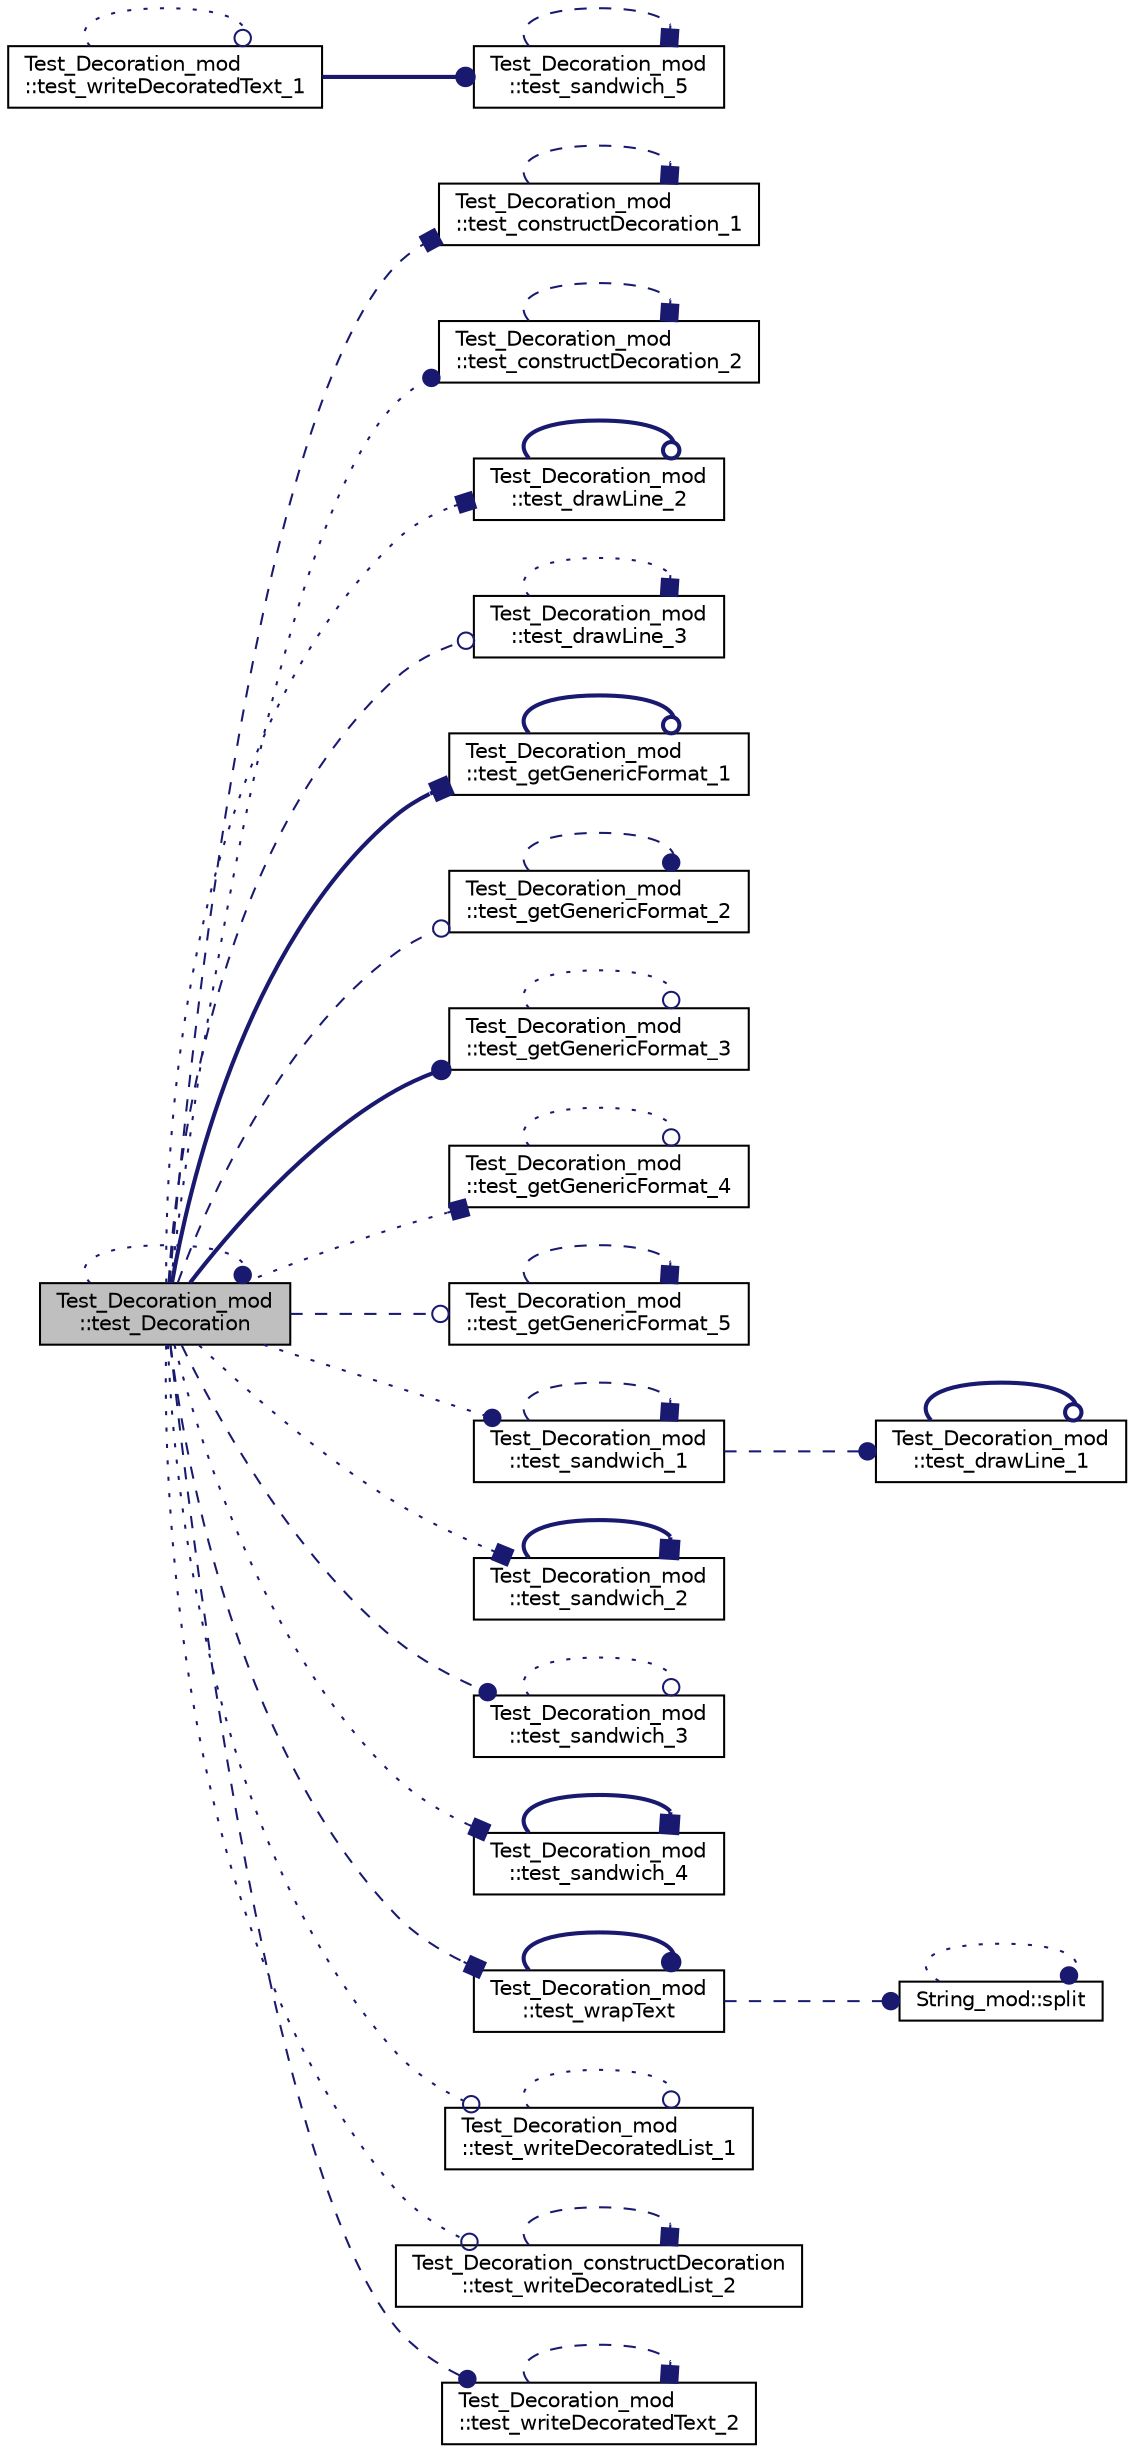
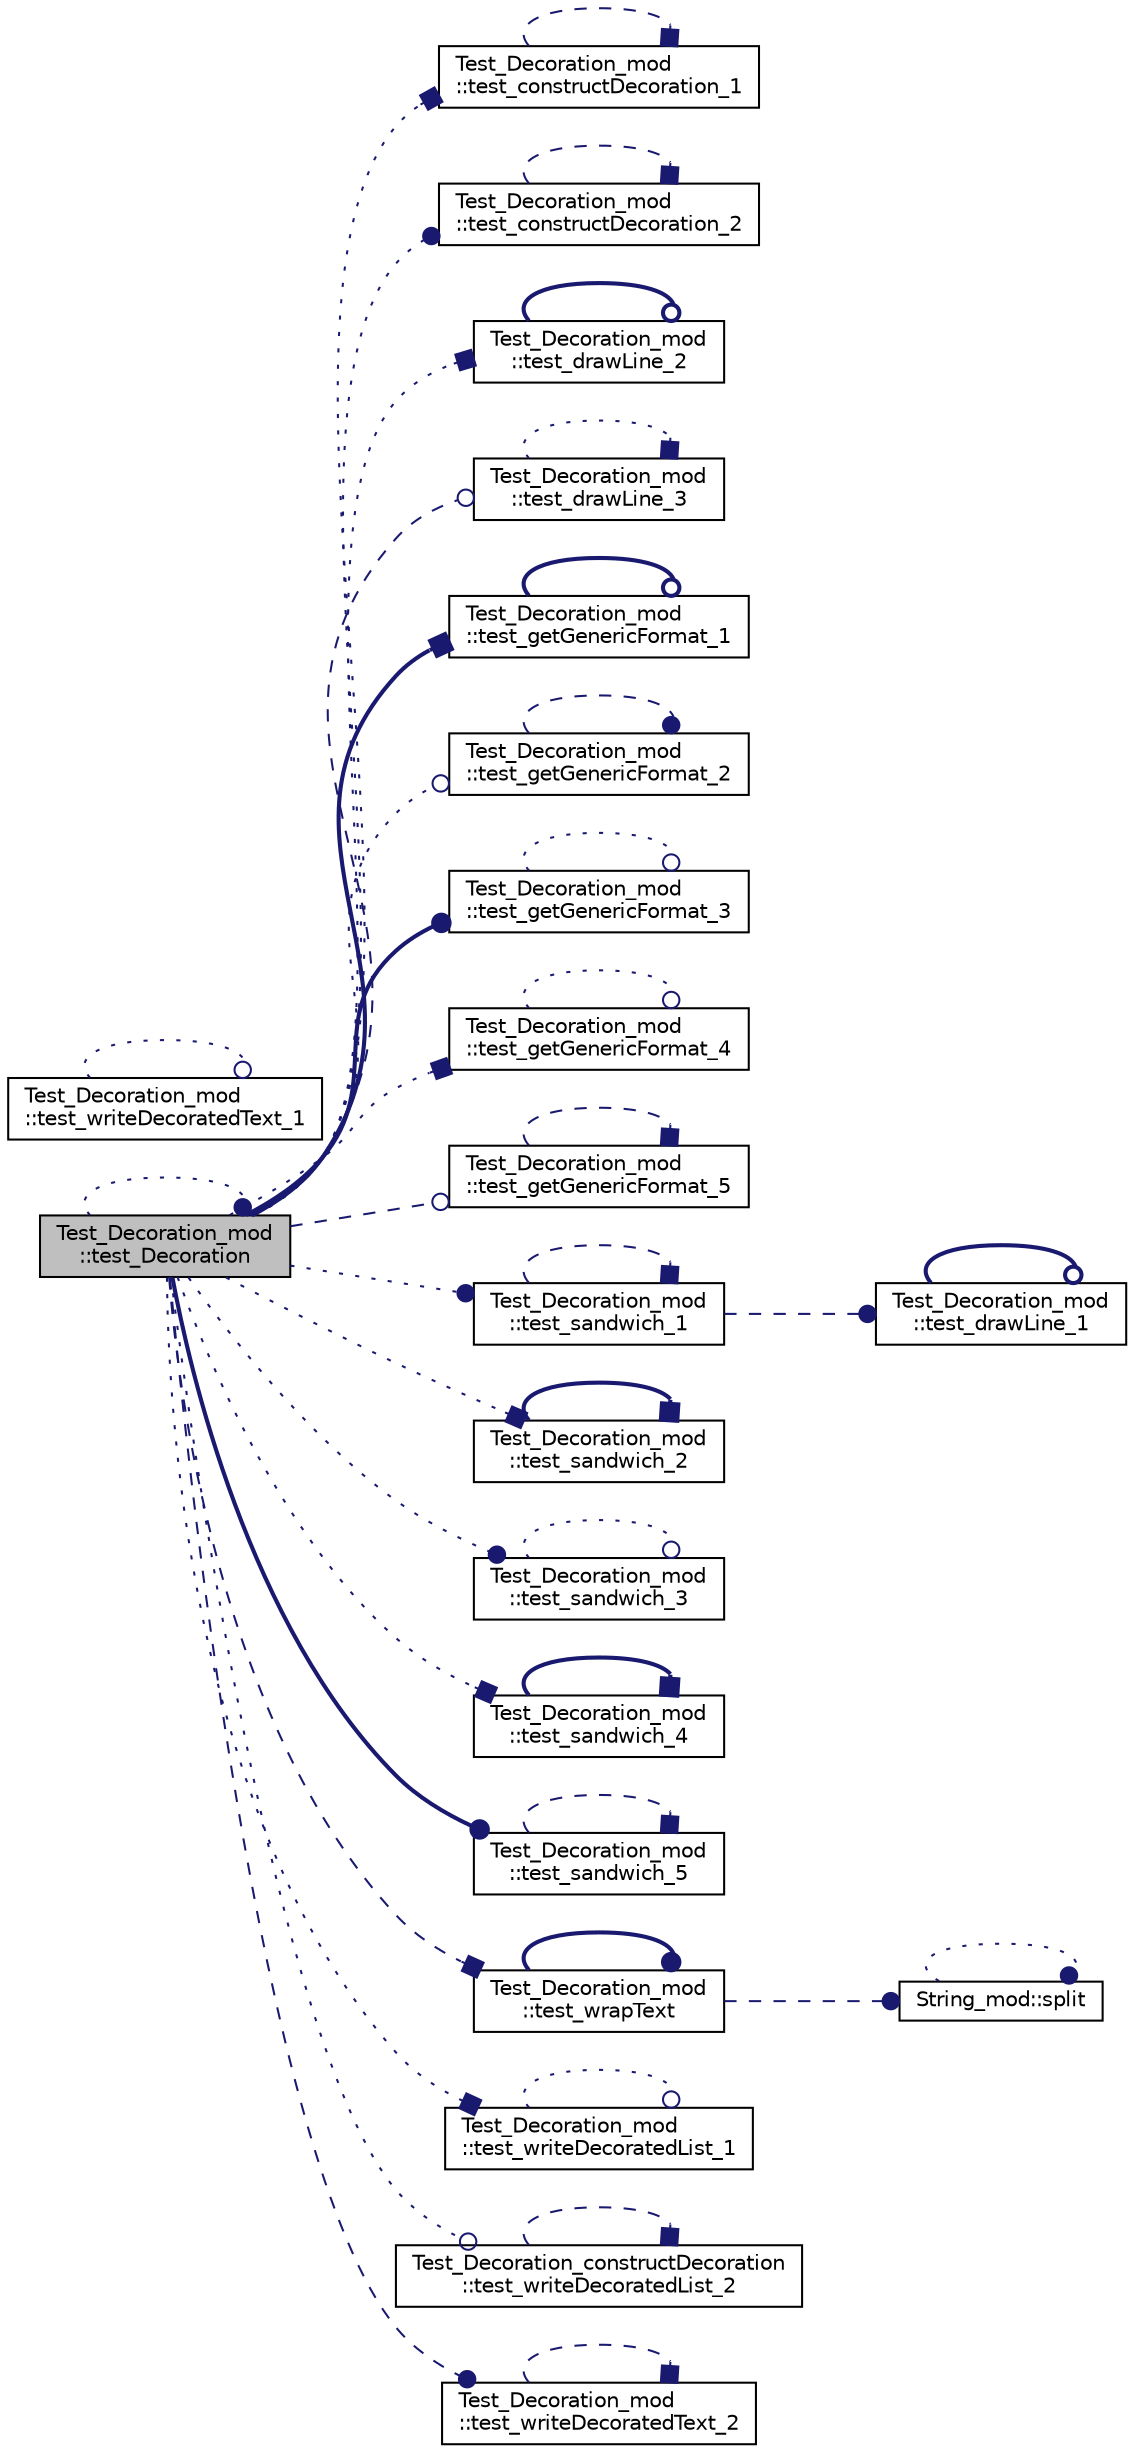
edge "Test_Decoration_mod ::test_writeDecoratedText_1" -> "Test_Decoration_mod ::test_sandwich_5": now "Test_Decoration_mod ::test_Decoration" -> "Test_Decoration_mod ::test_sandwich_5"
edge "Test_Decoration_mod ::test_Decoration" -> "Test_Decoration_mod ::test_constructDecoration_1": style dashed -> dotted
edge "Test_Decoration_mod ::test_Decoration" -> "Test_Decoration_mod ::test_getGenericFormat_2": style dashed -> dotted
edge "Test_Decoration_mod ::test_Decoration" -> "Test_Decoration_mod ::test_sandwich_3": style dashed -> dotted
edge "Test_Decoration_mod ::test_Decoration" -> "Test_Decoration_mod ::test_writeDecoratedList_1": arrowhead odot -> box
